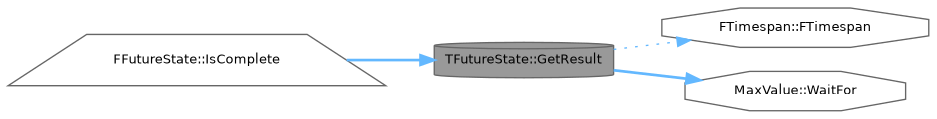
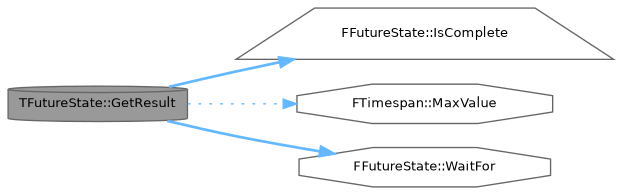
node "FTimespan::FTimespan": label "FTimespan::FTimespan" -> "FTimespan::MaxValue"
edge "FFutureState::IsComplete" -> "TFutureState::GetResult": reversed
node "MaxValue::WaitFor": label "MaxValue::WaitFor" -> "FFutureState::WaitFor"
